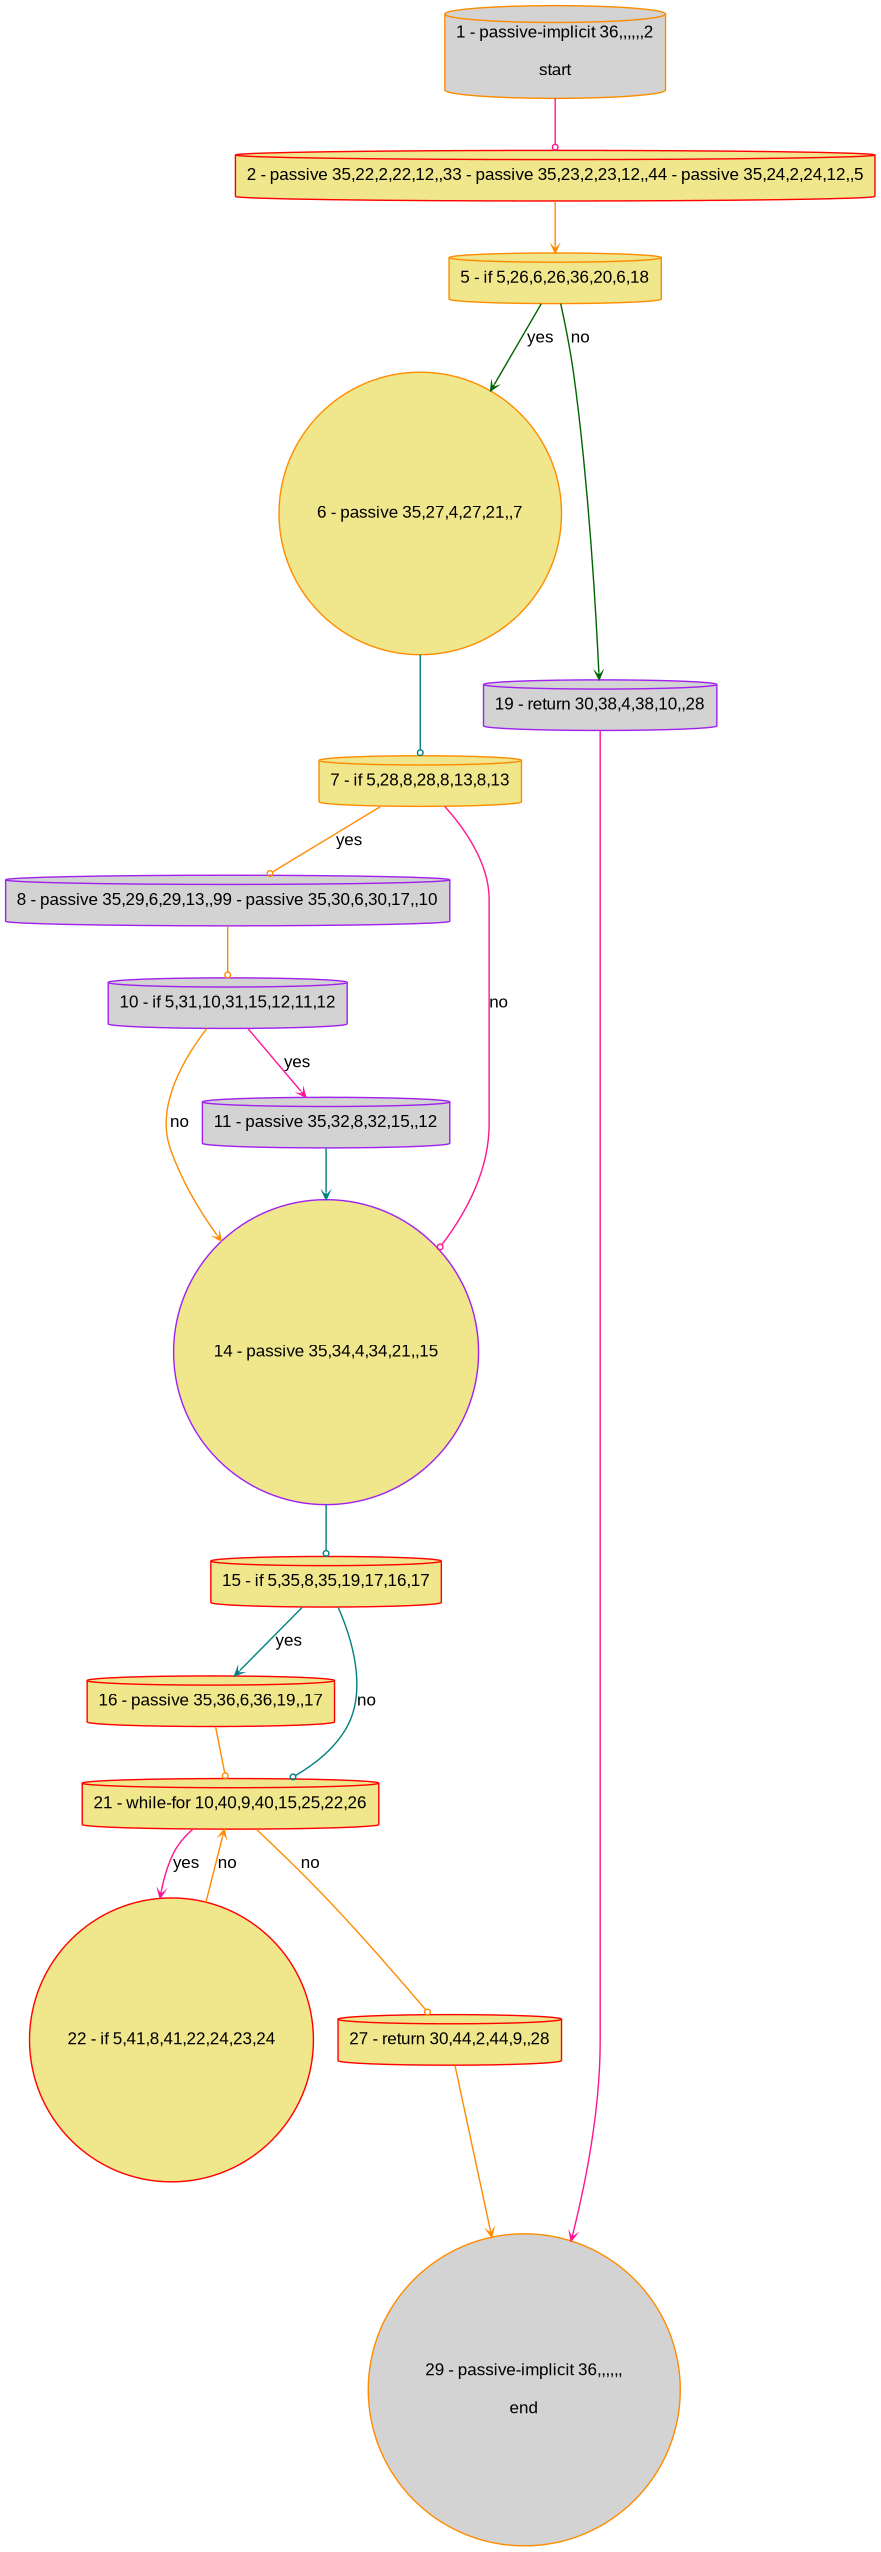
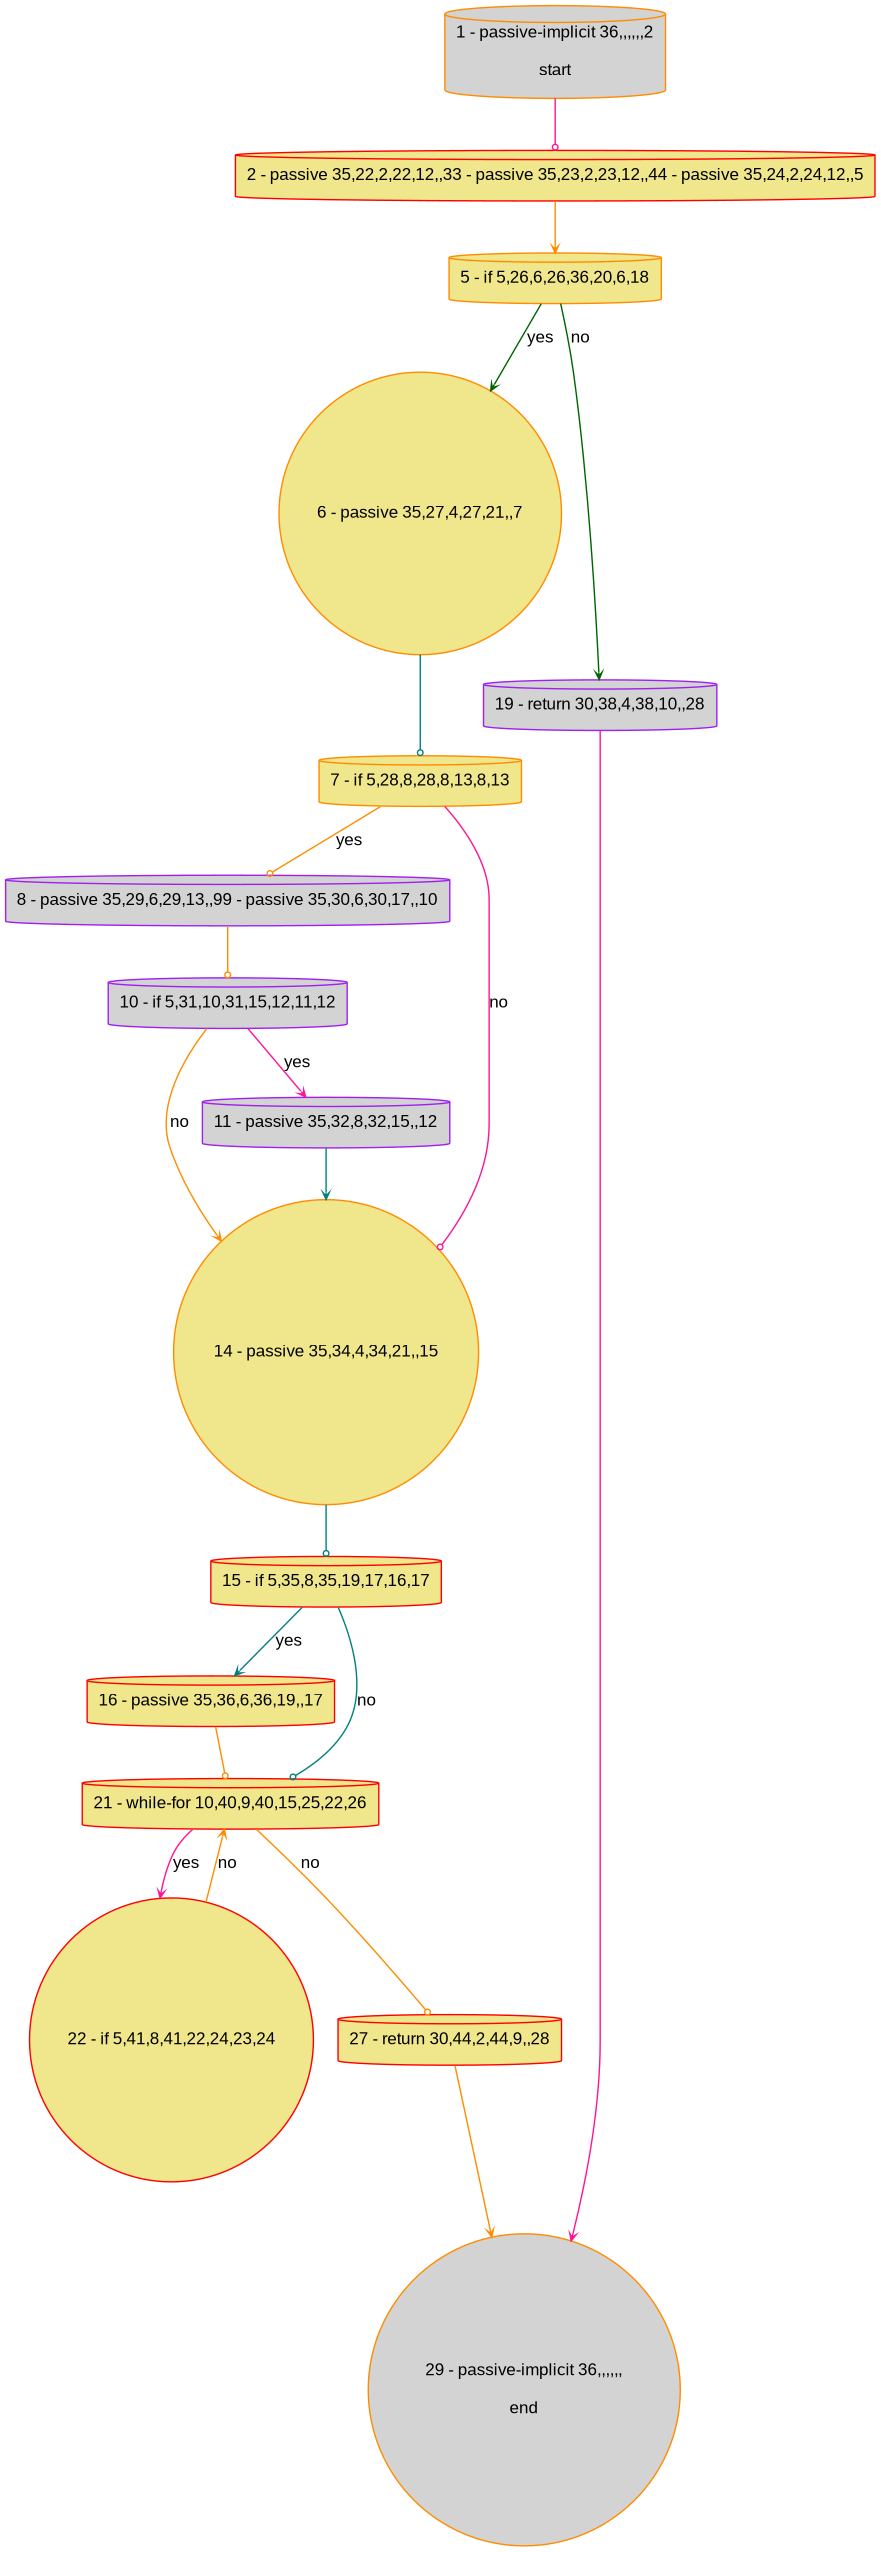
node "14 - passive 35,34,4,34,21,,15": color purple -> darkorange
